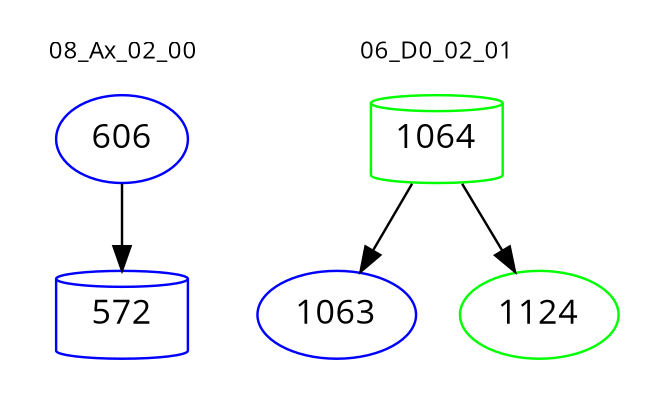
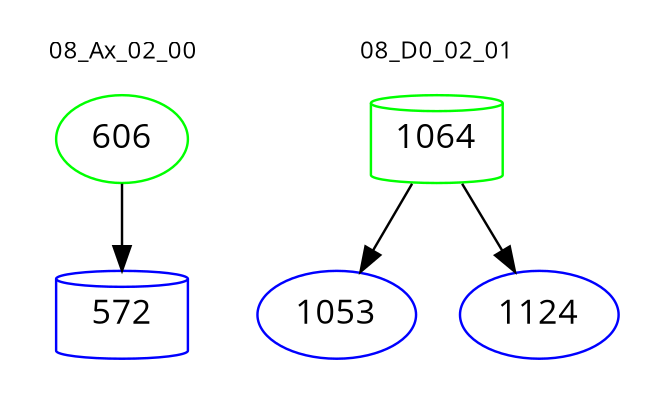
cluster "06_D0_02_01": label "06_D0_02_01" -> "08_D0_02_01"
node "606": color blue -> green
node "1063": label "1063" -> "1053"
node "1124": color green -> blue
